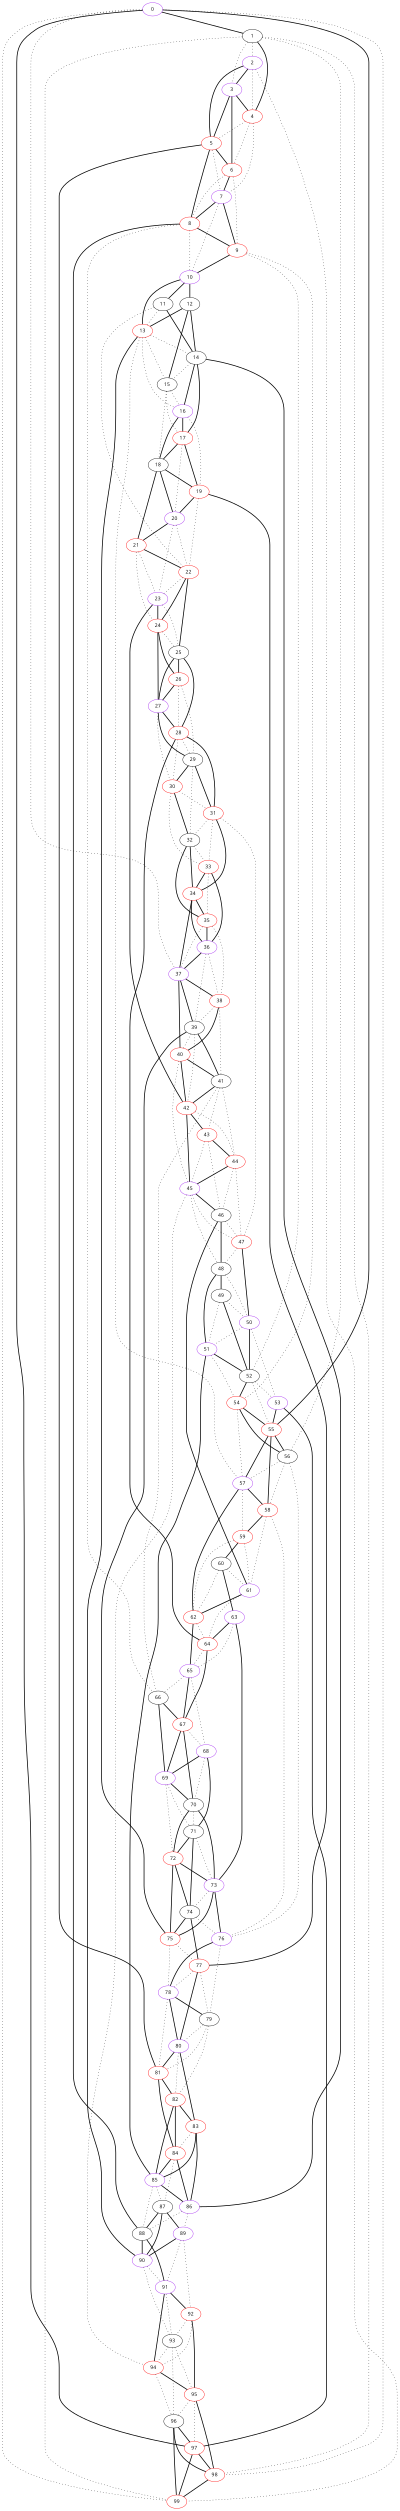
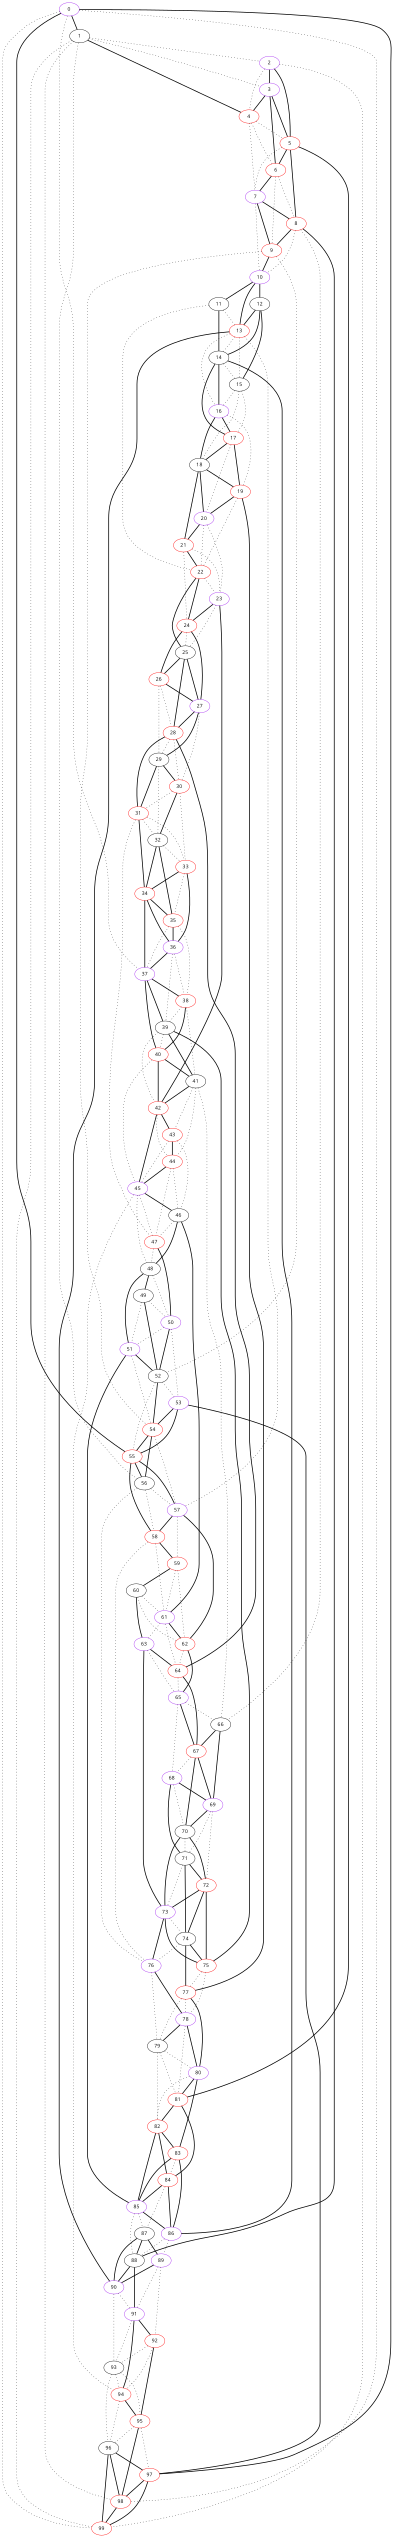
edge "53" -- "54": added
edge "61" -- "63": added
